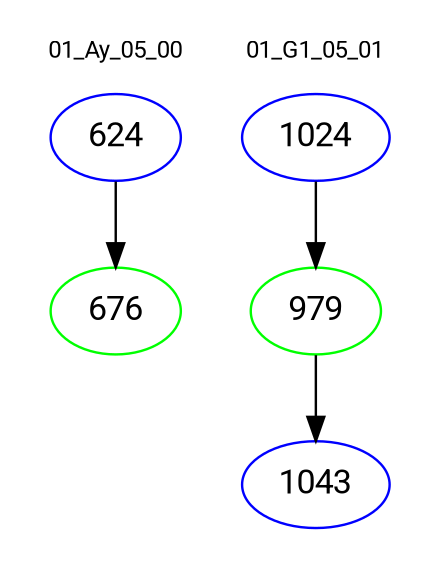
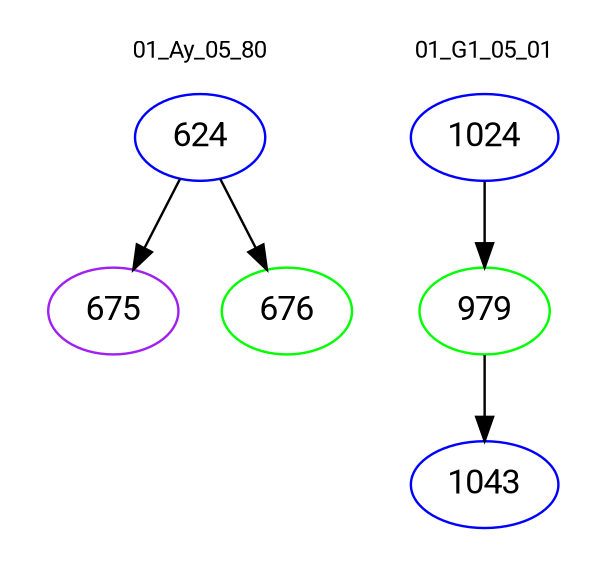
cluster "01_Ay_05_00": label "01_Ay_05_00" -> "01_Ay_05_80"
node "675": added
